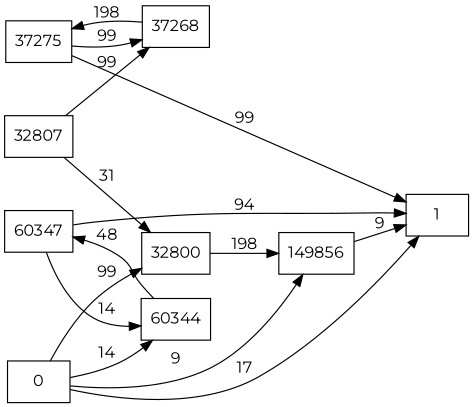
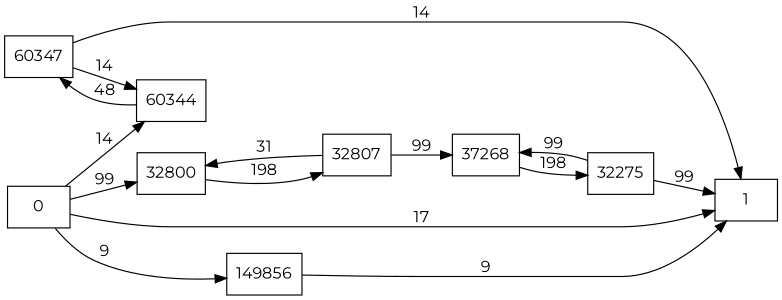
node "37275": label "37275" -> "32275"
edge "60347" -> "1": label "94" -> "14"
edge "32800" -> "149856": now "32800" -> "32807"
